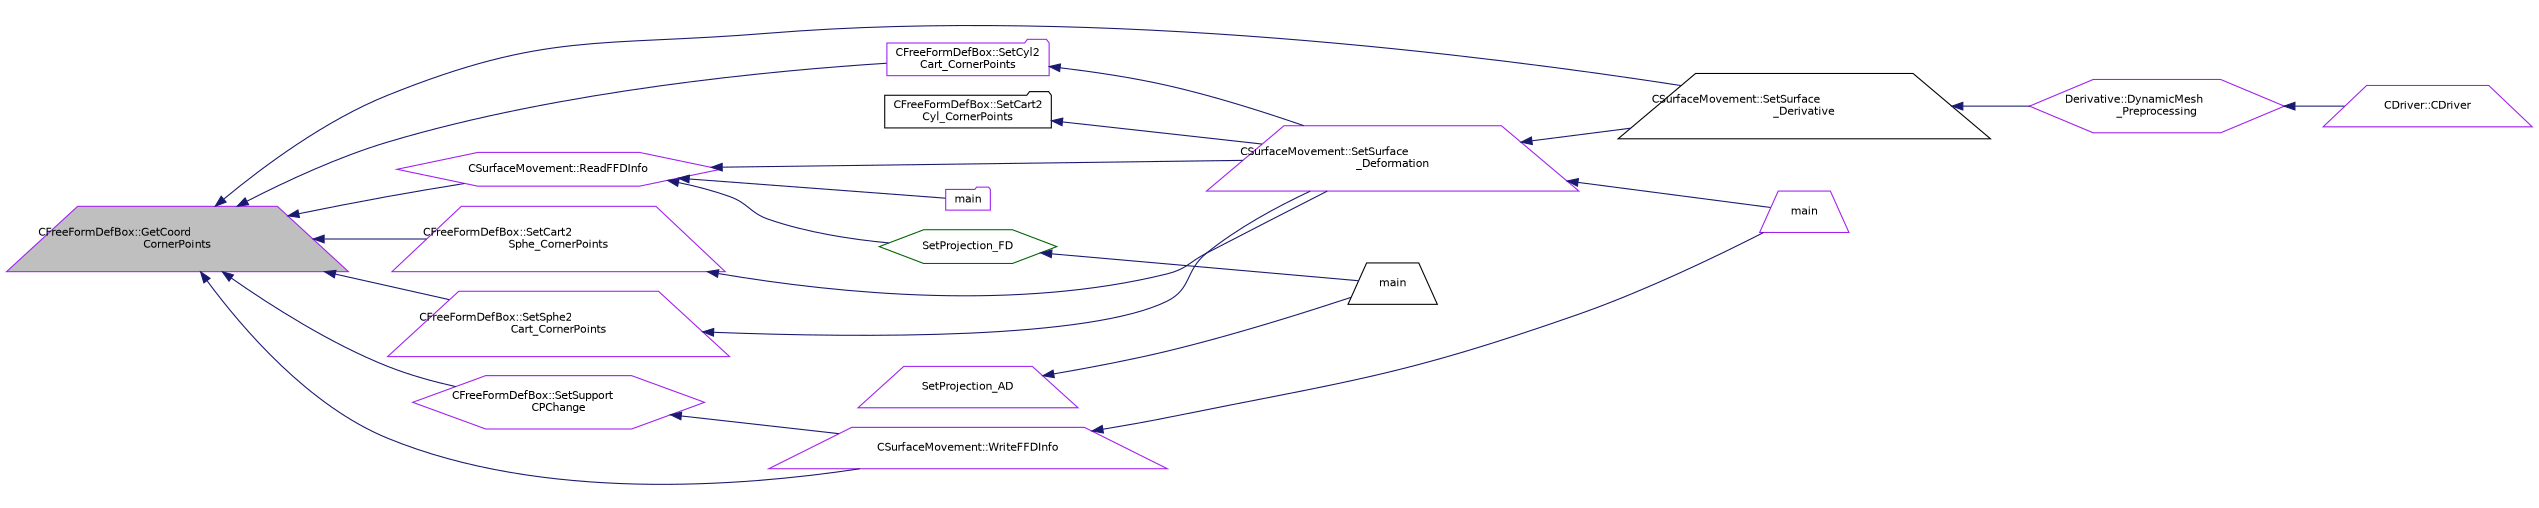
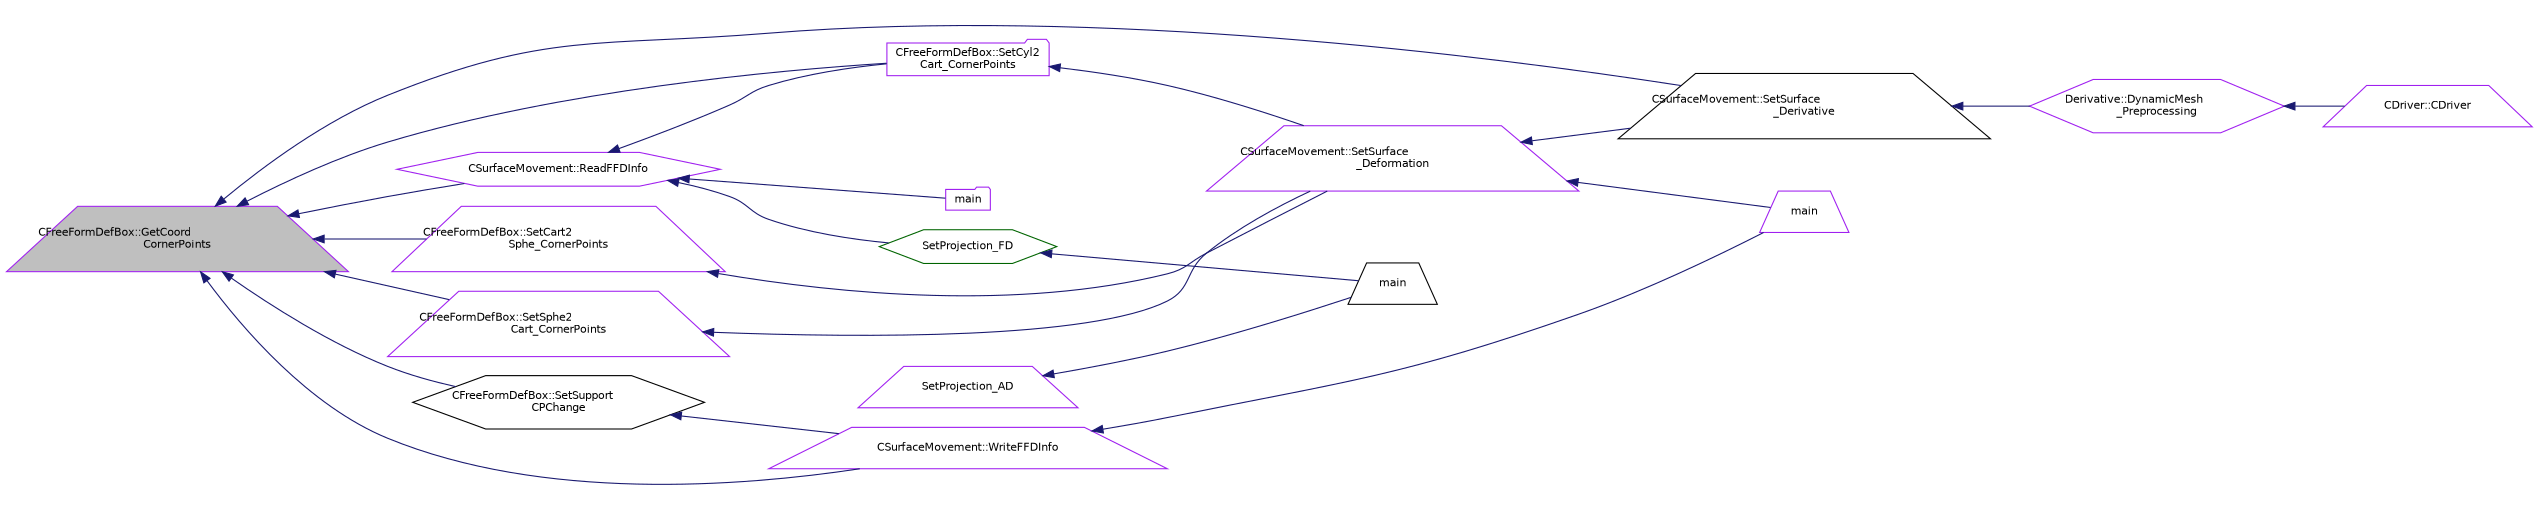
node "CFreeFormDefBox::SetCart2 Cyl_CornerPoints": removed
edge "CSurfaceMovement::SetSurface _Deformation" -> "CSurfaceMovement::ReadFFDInfo": now "CFreeFormDefBox::SetCyl2 Cart_CornerPoints" -> "CSurfaceMovement::ReadFFDInfo"
node "CFreeFormDefBox::SetSupport CPChange": color purple -> black
